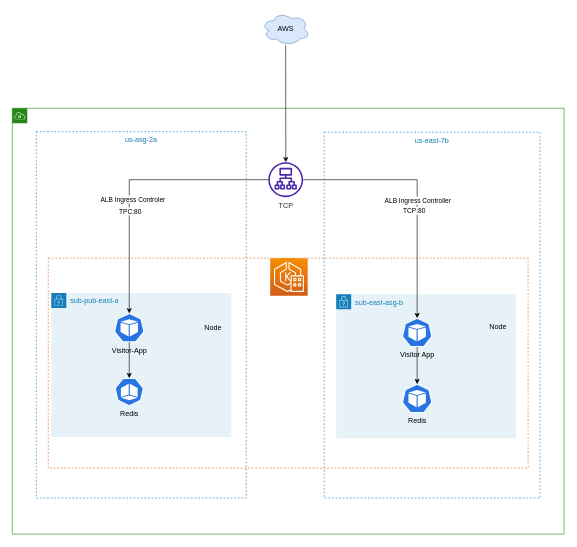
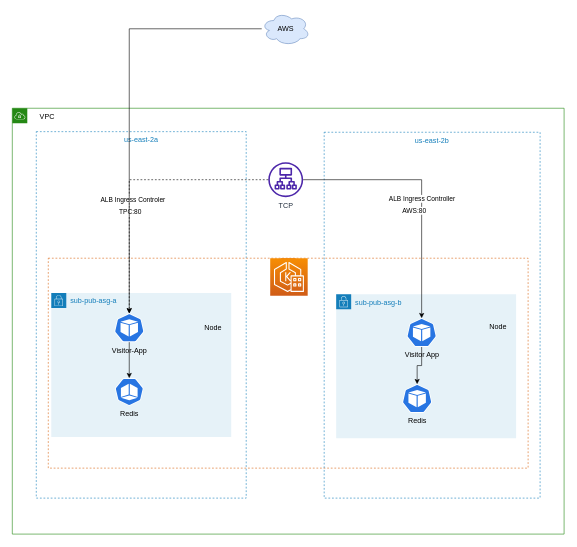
node "VPC": added
node "us-asg-2a": label "us-asg-2a" -> "us-east-2a"
node "us-east-7b": label "us-east-7b" -> "us-east-2b"
edge "AWS" -> "TCP": now "AWS" -> "Visitor-App"
edge "TCP" -> "Visitor-App": style solid -> dashed
node "TCP:80": label "TCP:80" -> "AWS:80"
node "sub-pub-east-a": label "sub-pub-east-a" -> "sub-pub-asg-a"
node "sub-east-asg-b": label "sub-east-asg-b" -> "sub-pub-asg-b"
node "Visitor App": size 30x29 -> 39x29
